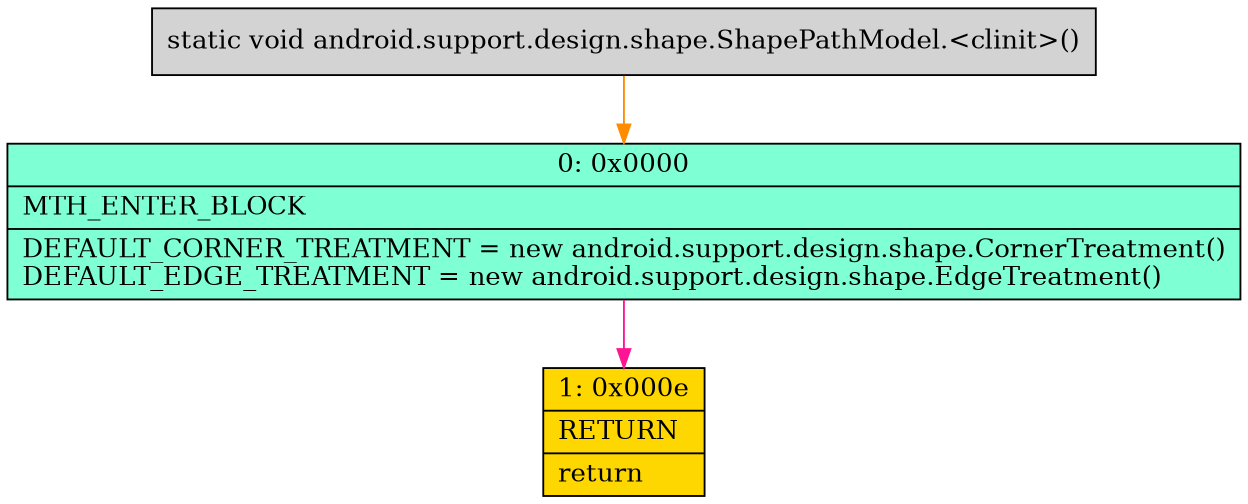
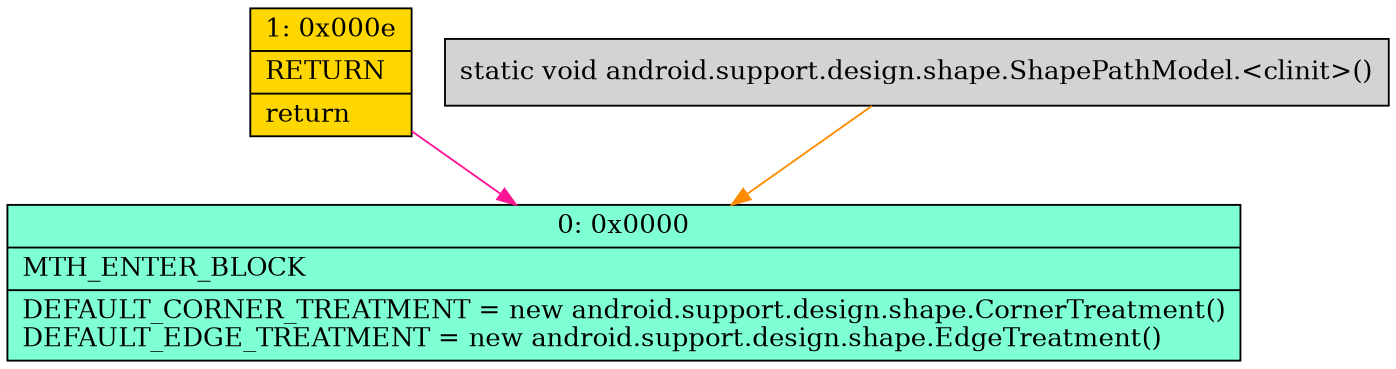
edge "0: 0x0000" -> "1: 0x000e": reversed
